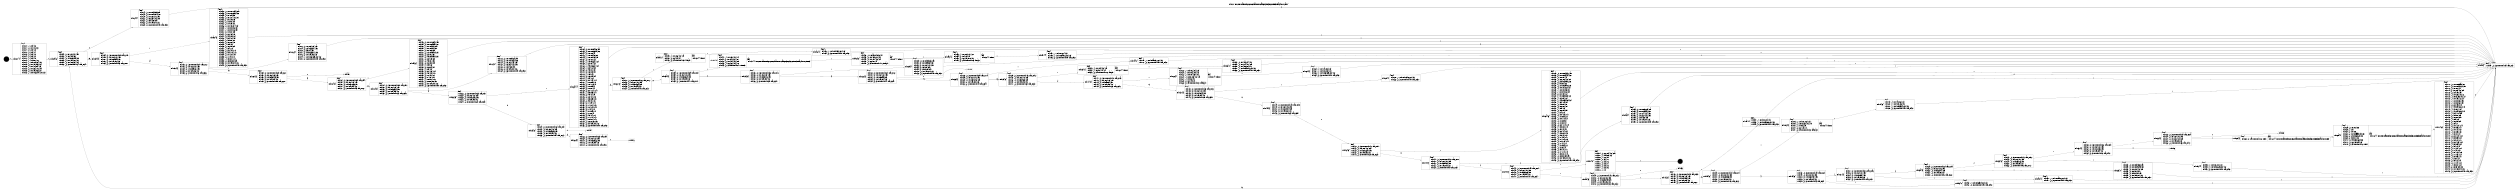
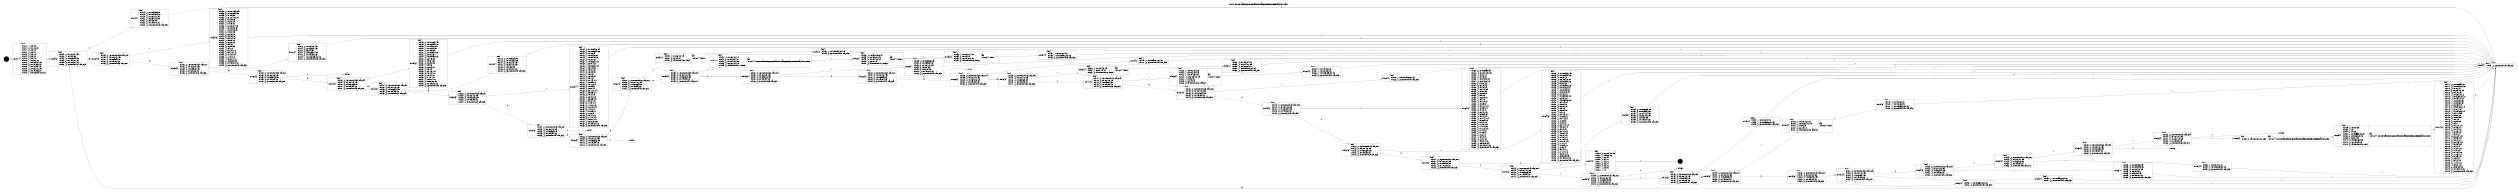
edge "0x40183a [144]" -> "0x401381 [25]": now "0x401368 [25]" -> "0x401381 [25]"
node "0x40165f [134]": added
